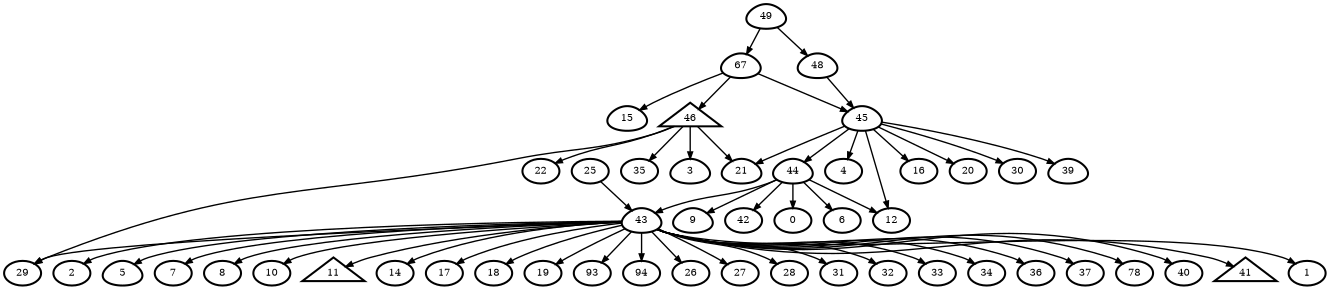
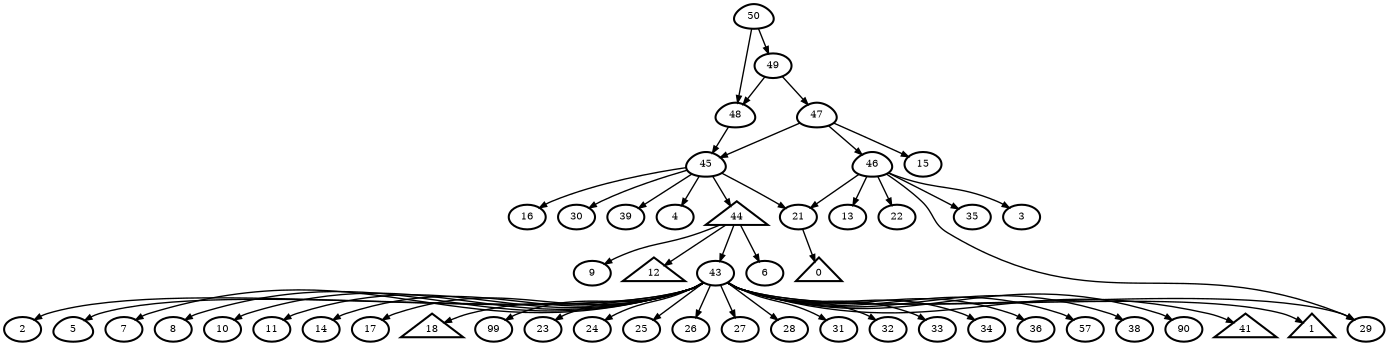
node "50": added
node "49": shape egg -> ellipse
node "67": label "67" -> "47"
node "15": shape egg -> ellipse
node "46": shape triangle -> egg
edge "45" -> "12": removed
node "3": shape egg -> ellipse
node "21": shape egg -> ellipse
node "44": shape egg -> triangle
node "20": removed
node "39": shape egg -> ellipse
edge "44" -> "0": now "21" -> "0"
edge "25" -> "43": reversed
node "13": added
node "43": shape egg -> ellipse
node "9": shape egg -> ellipse
node "42": removed
node "0": shape ellipse -> triangle
node "12": shape ellipse -> triangle
node "11": shape triangle -> ellipse
node "18": shape ellipse -> triangle
node "19": label "19" -> "99"
node "93": label "93" -> "23"
node "94": label "94" -> "24"
node "37": label "37" -> "57"
node "78": label "78" -> "38"
node "40": label "40" -> "90"
node "1": shape ellipse -> triangle
